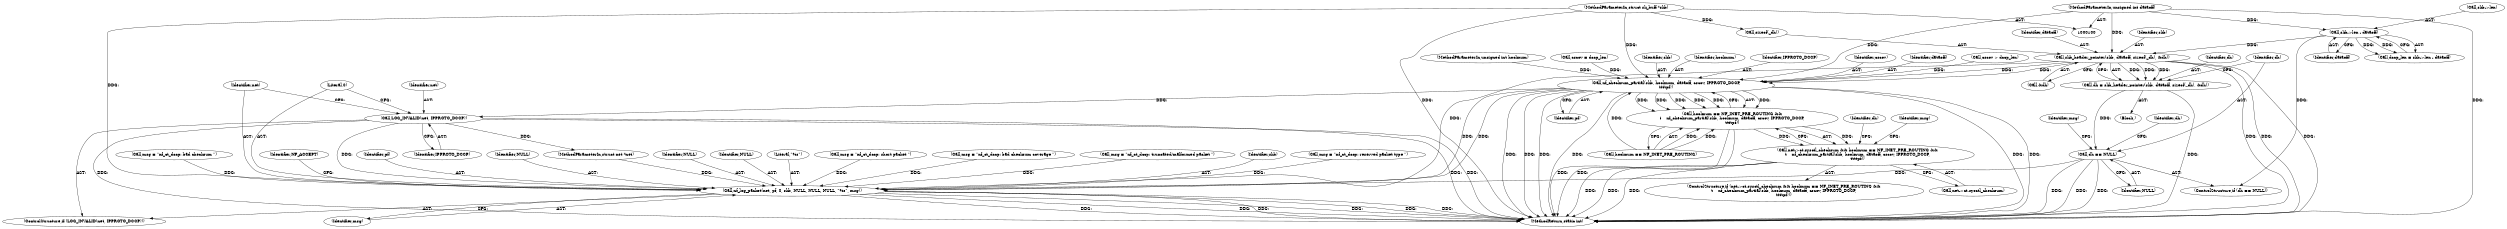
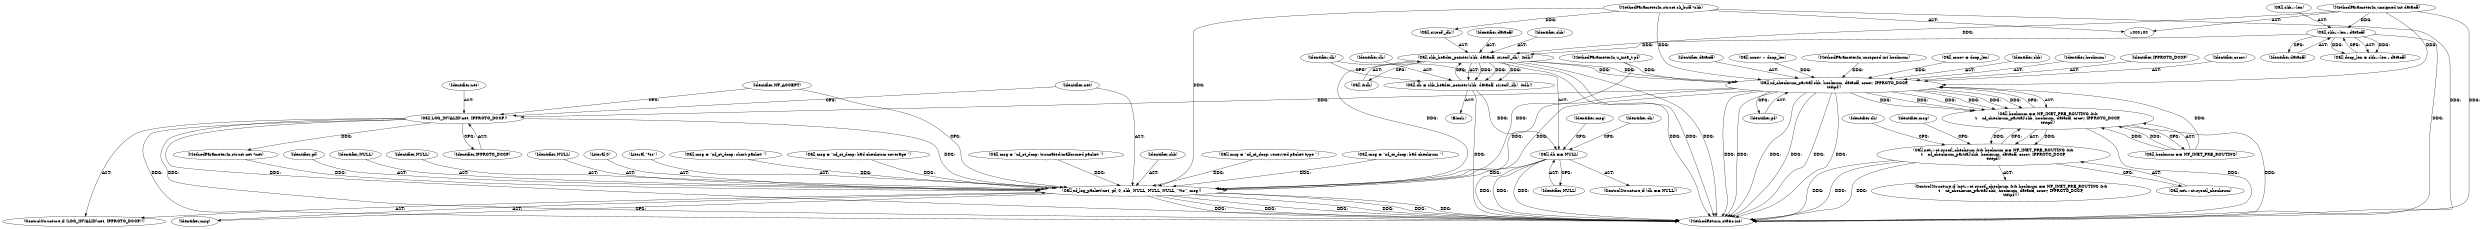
node "(MethodParameterIn,u_int8_t pf)": added
edge "(Literal,0)" -> "(Call,LOG_INVALID(net, IPPROTO_DCCP))": now "(Identifier,NF_ACCEPT)" -> "(Call,LOG_INVALID(net, IPPROTO_DCCP))"
edge "(Call,skb->len - dataoff)" -> "(ControlStructure,if (dh == NULL))": now "(Call,skb->len - dataoff)" -> "(MethodReturn,static int)"
